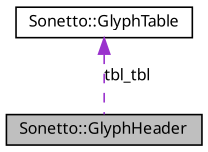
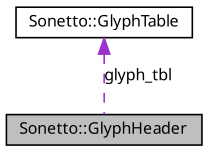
edge "Sonetto::GlyphHeader" -> "Sonetto::GlyphTable": label "tbl_tbl" -> "glyph_tbl"
